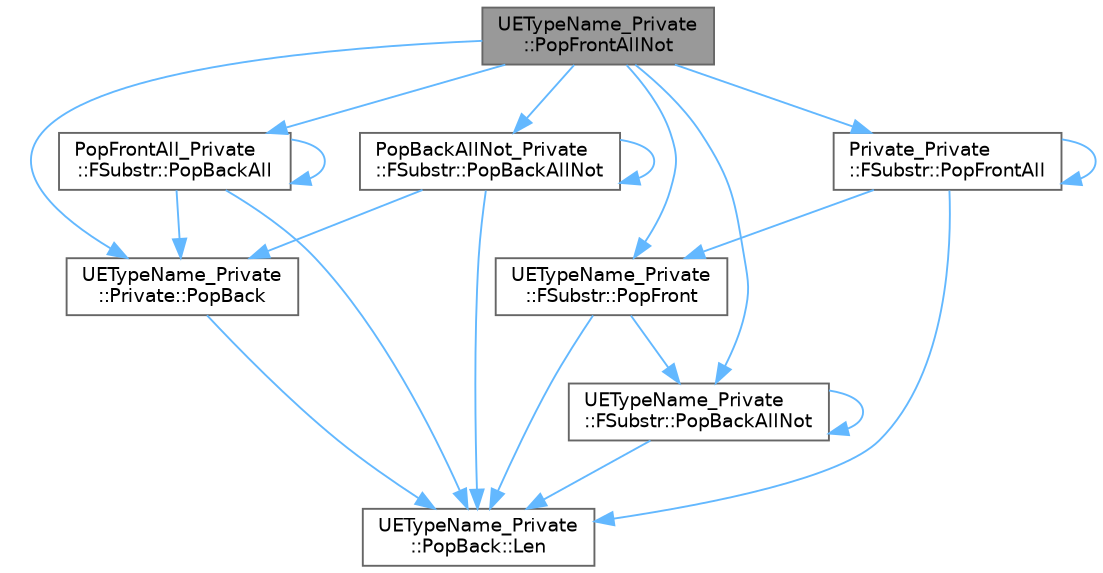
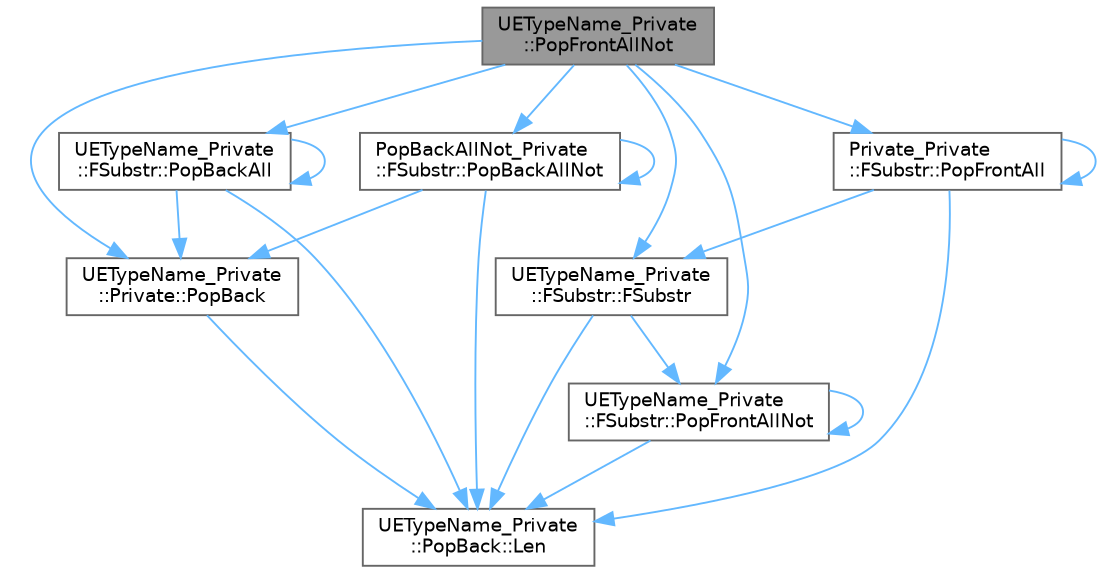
node "PopFrontAll_Private ::FSubstr::PopBackAll": label "PopFrontAll_Private ::FSubstr::PopBackAll" -> "UETypeName_Private ::FSubstr::PopBackAll"
node "UETypeName_Private ::FSubstr::PopFront": label "UETypeName_Private ::FSubstr::PopFront" -> "UETypeName_Private ::FSubstr::FSubstr"
node "UETypeName_Private ::FSubstr::PopBackAllNot": label "UETypeName_Private ::FSubstr::PopBackAllNot" -> "UETypeName_Private ::FSubstr::PopFrontAllNot"
